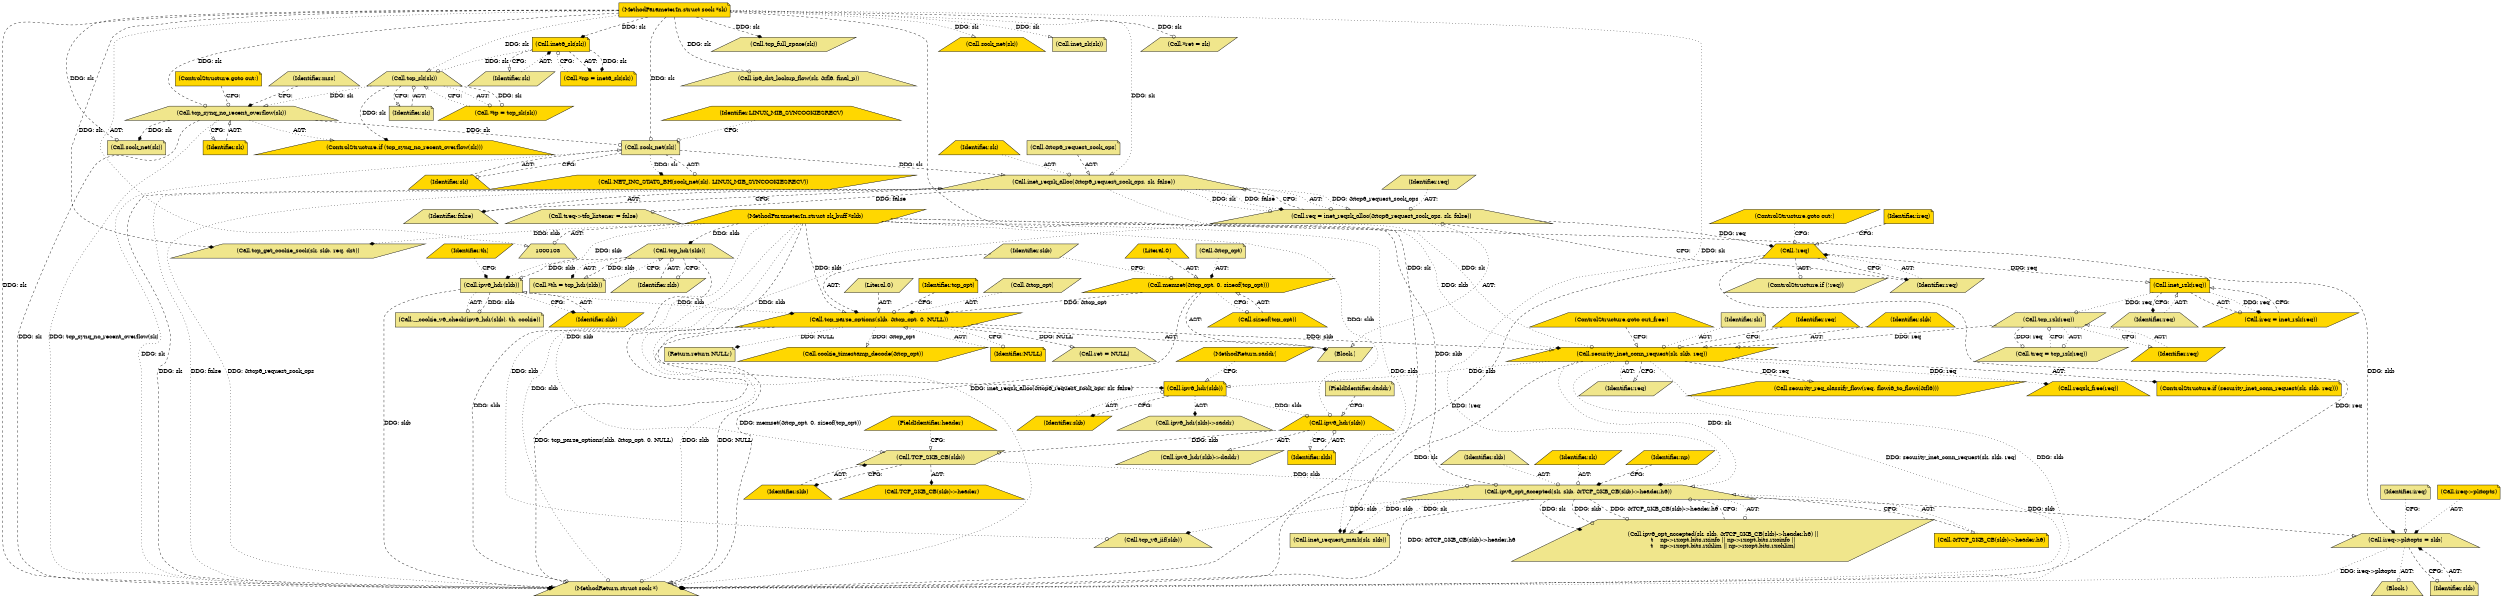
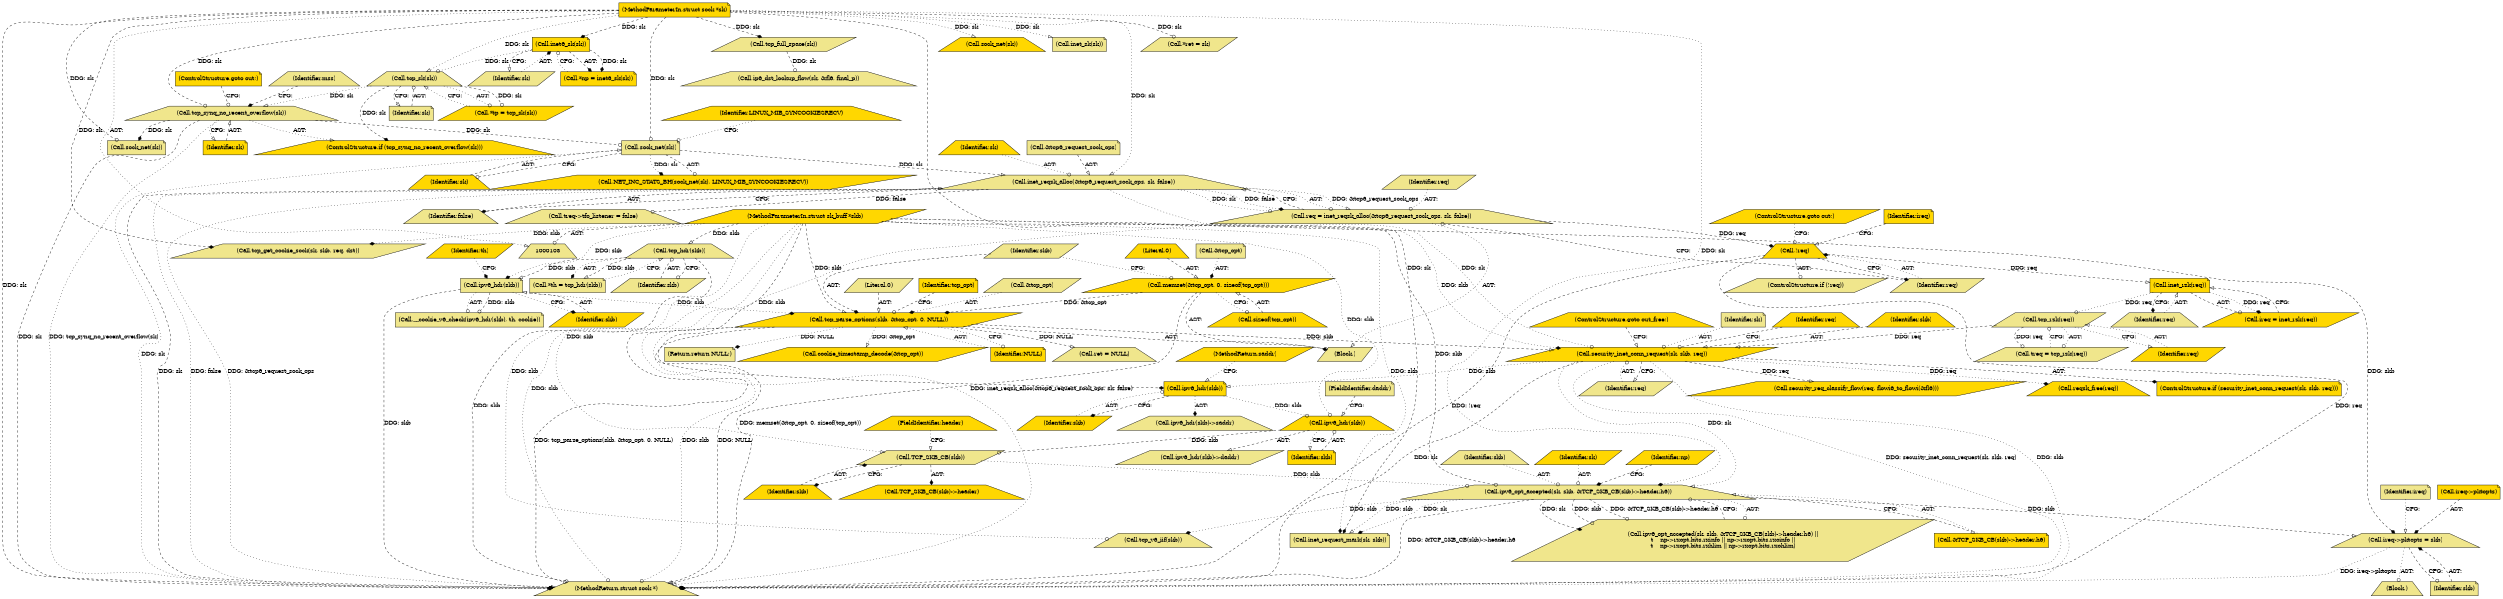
edge "(MethodParameterIn,struct sock *sk)" -> "(Call,ip6_dst_lookup_flow(sk, &fl6, final_p))": now "(Call,tcp_full_space(sk))" -> "(Call,ip6_dst_lookup_flow(sk, &fl6, final_p))"
edge "(MethodParameterIn,struct sk_buff *skb)" -> "(Call,tcp_hdr(skb))": arrowhead diamond -> onormal
edge "(Call,ireq->pktopts)" -> "(Call,ireq->pktopts = skb)": style dotted -> dashed
